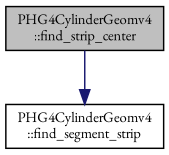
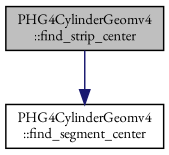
node "PHG4CylinderGeomv4 ::find_segment_strip": label "PHG4CylinderGeomv4 ::find_segment_strip" -> "PHG4CylinderGeomv4 ::find_segment_center"
